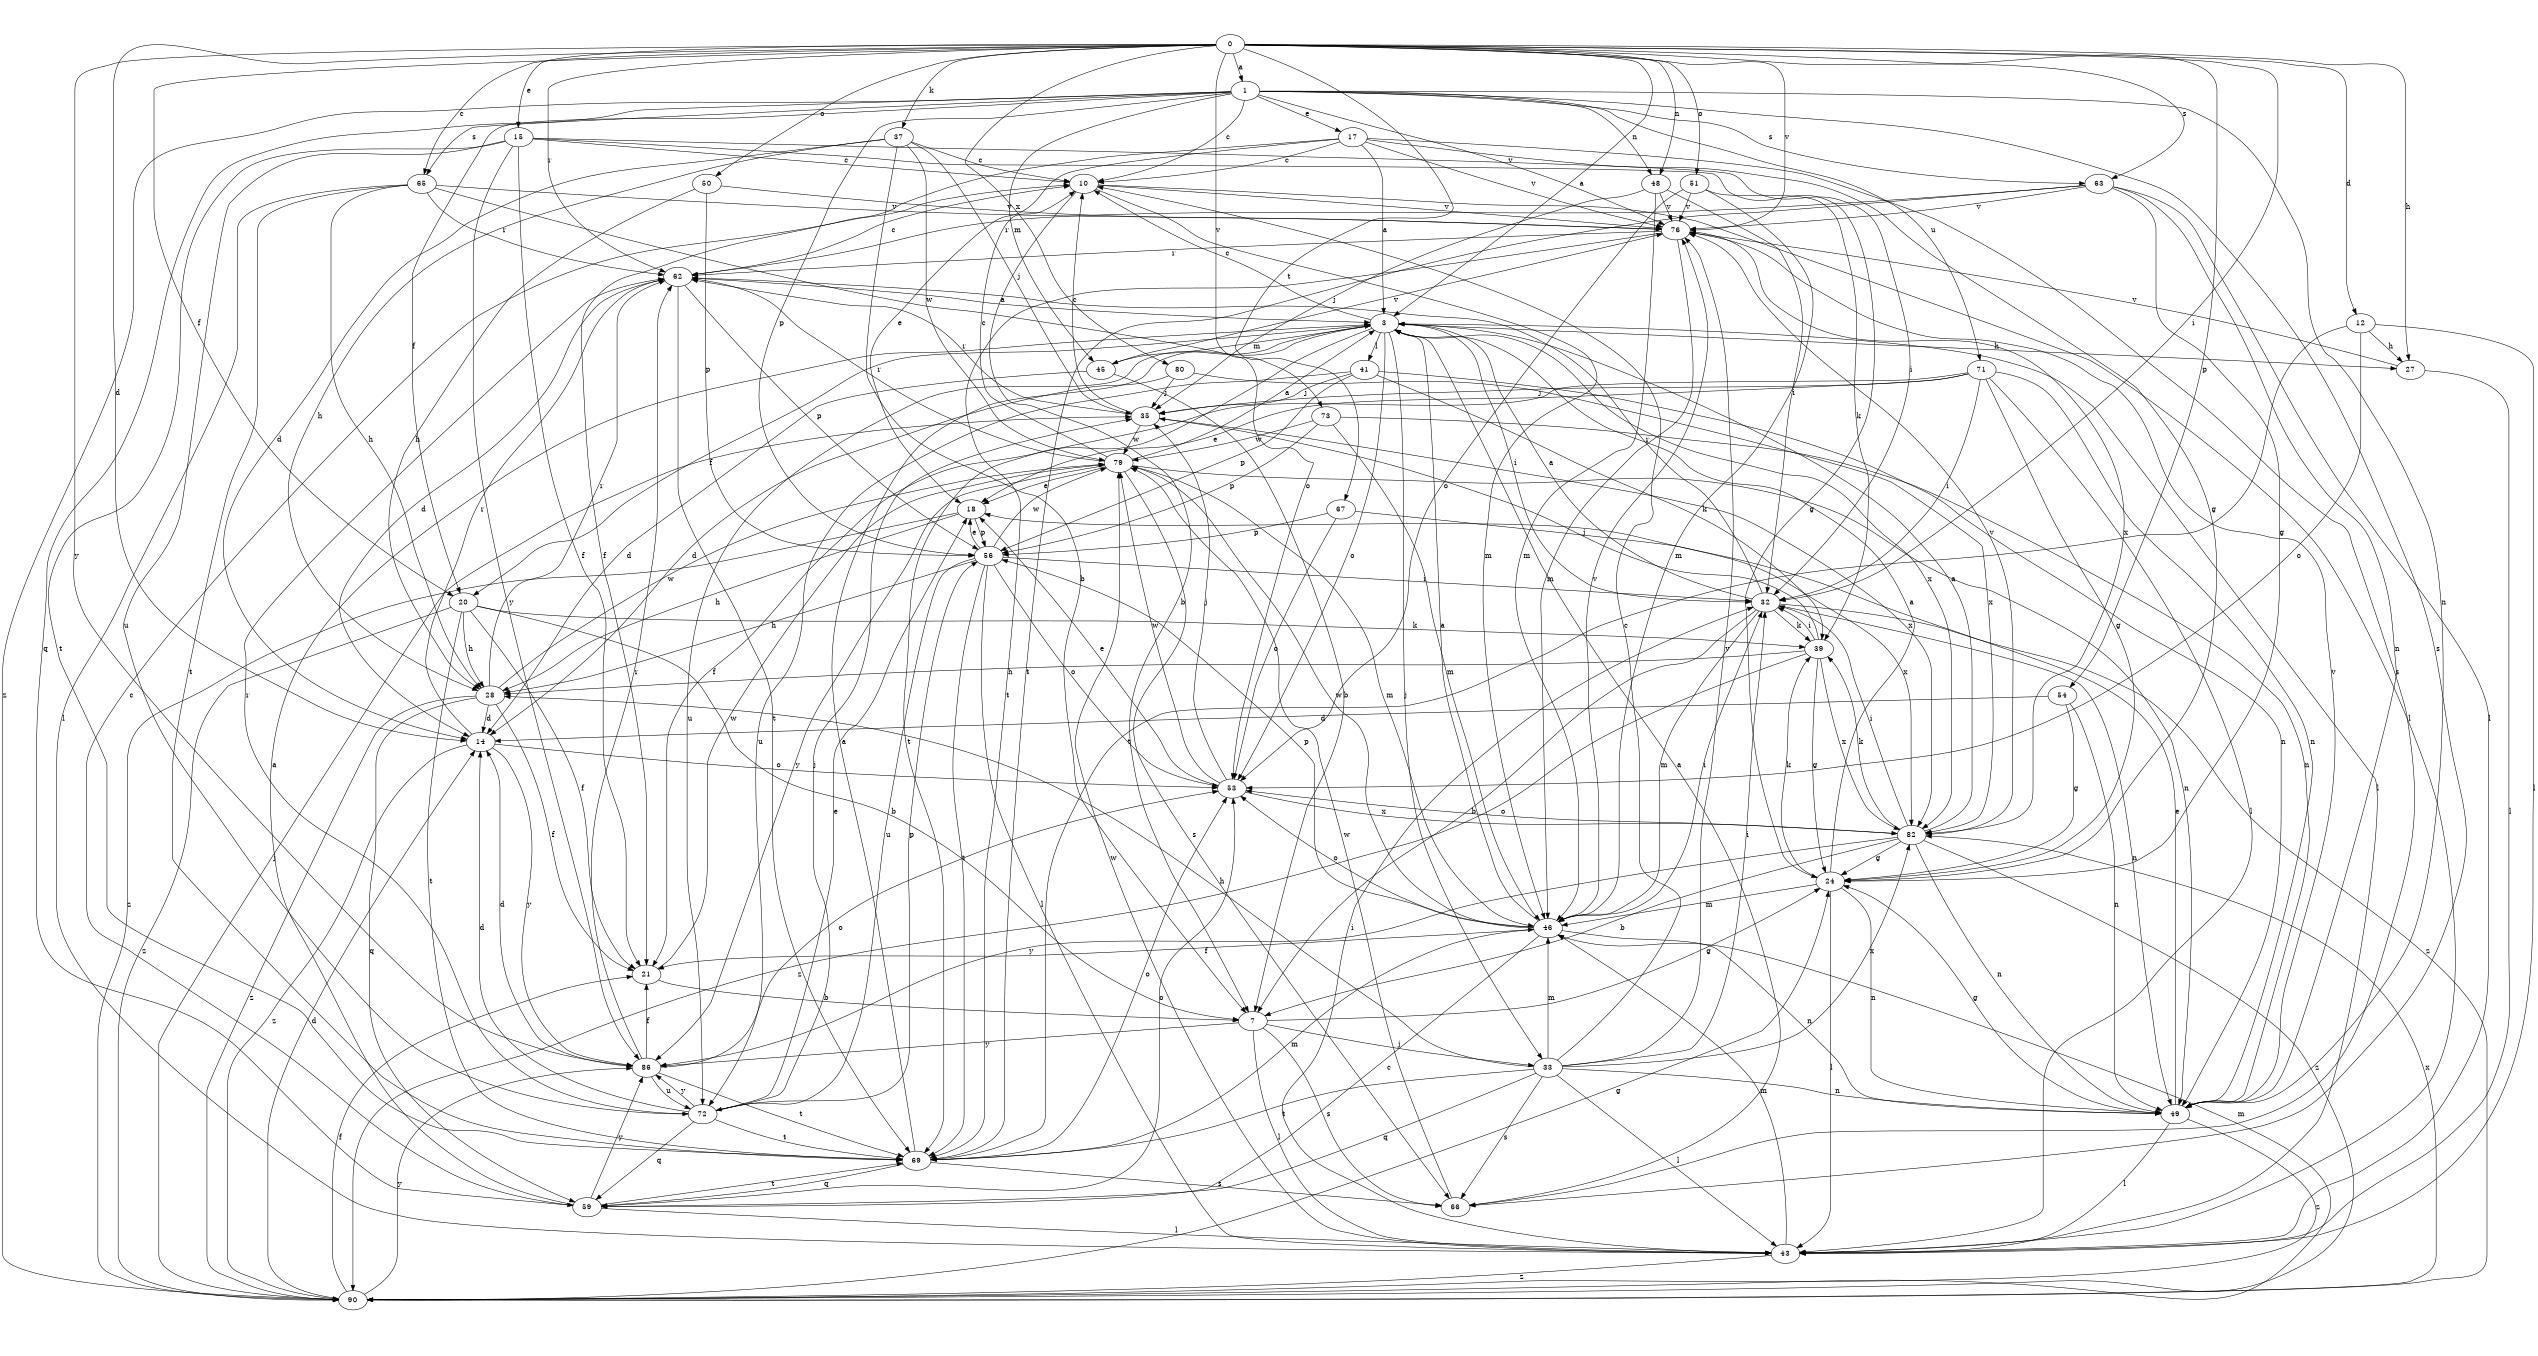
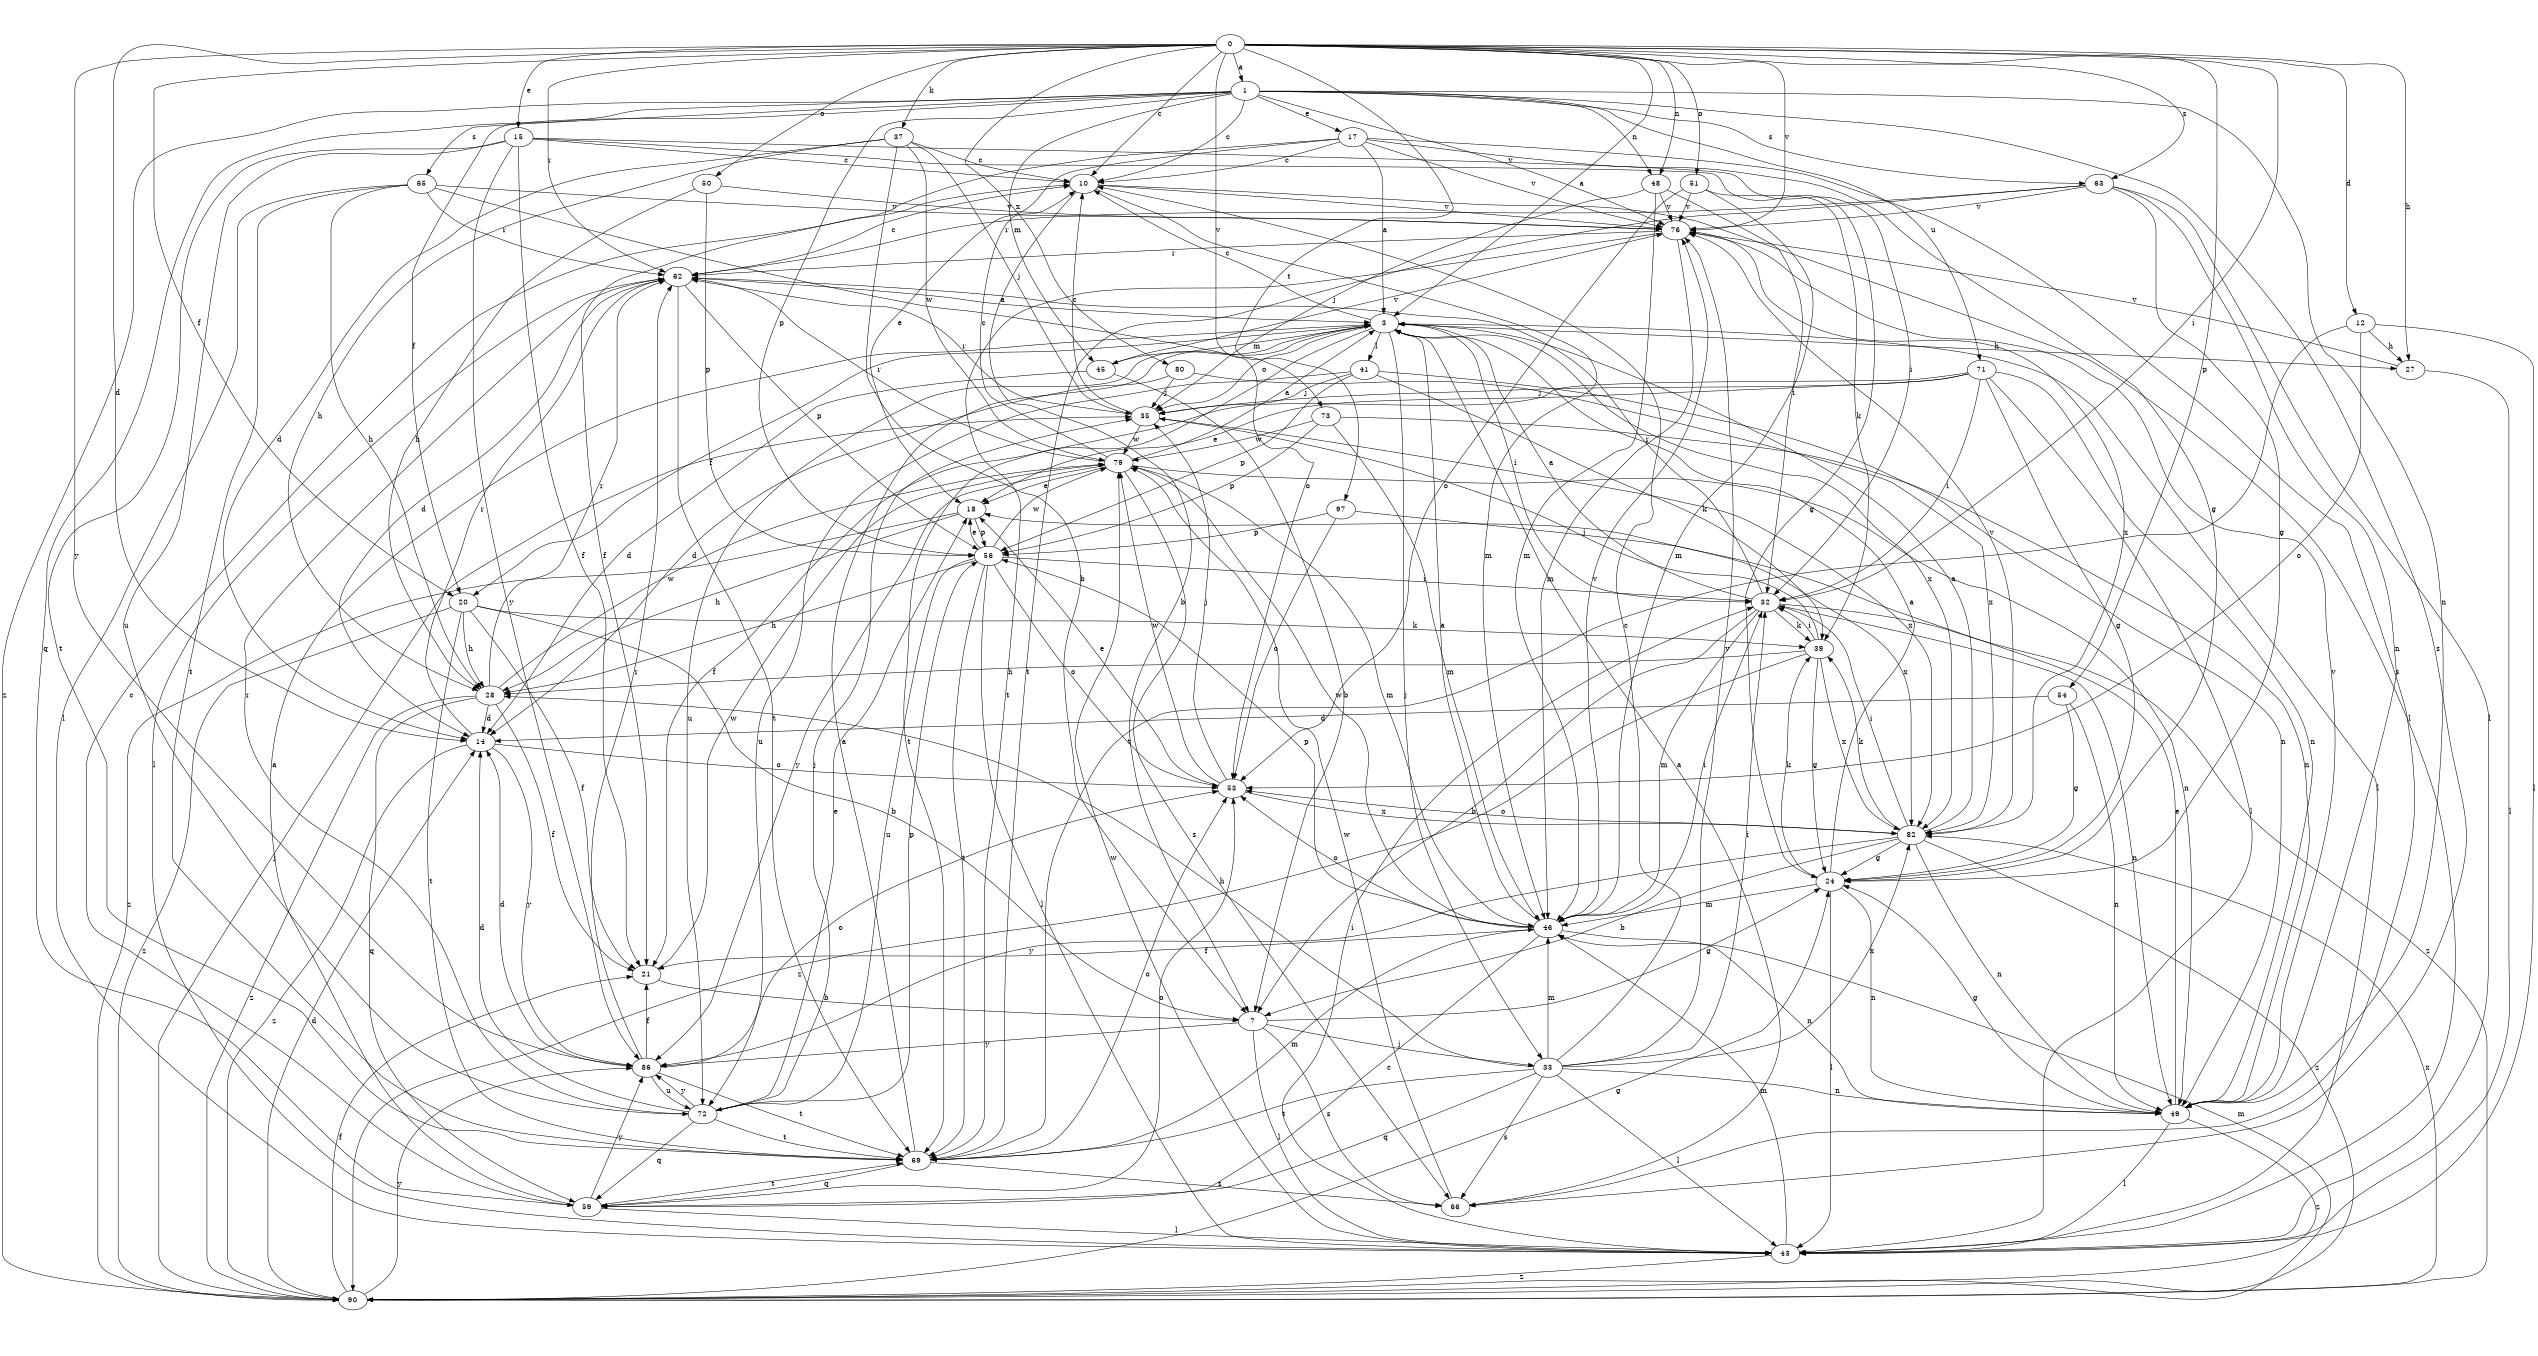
edge "0" -> "65": now "0" -> "10"
node "67": label "67" -> "97"
edge "3" -> "53": now "3" -> "35"
edge "62" -> "43": added, label "l"
